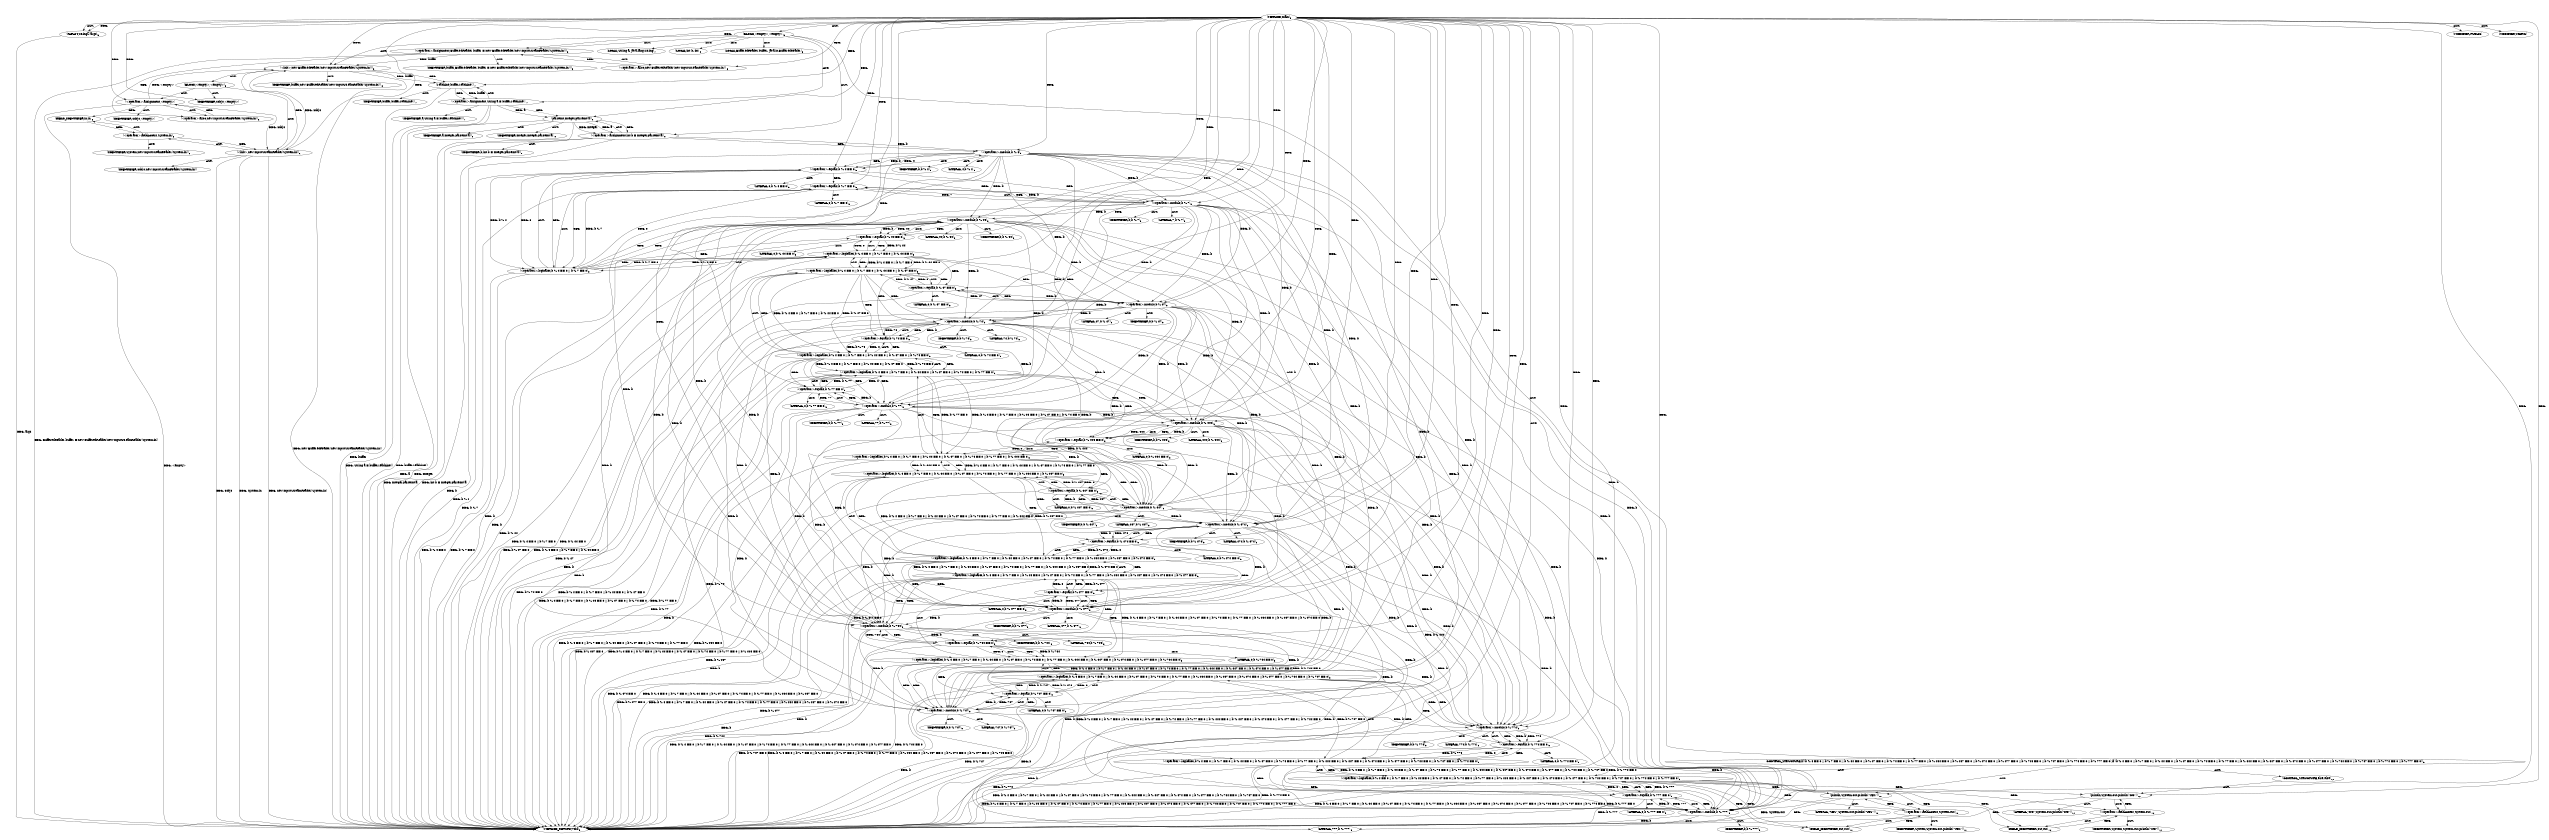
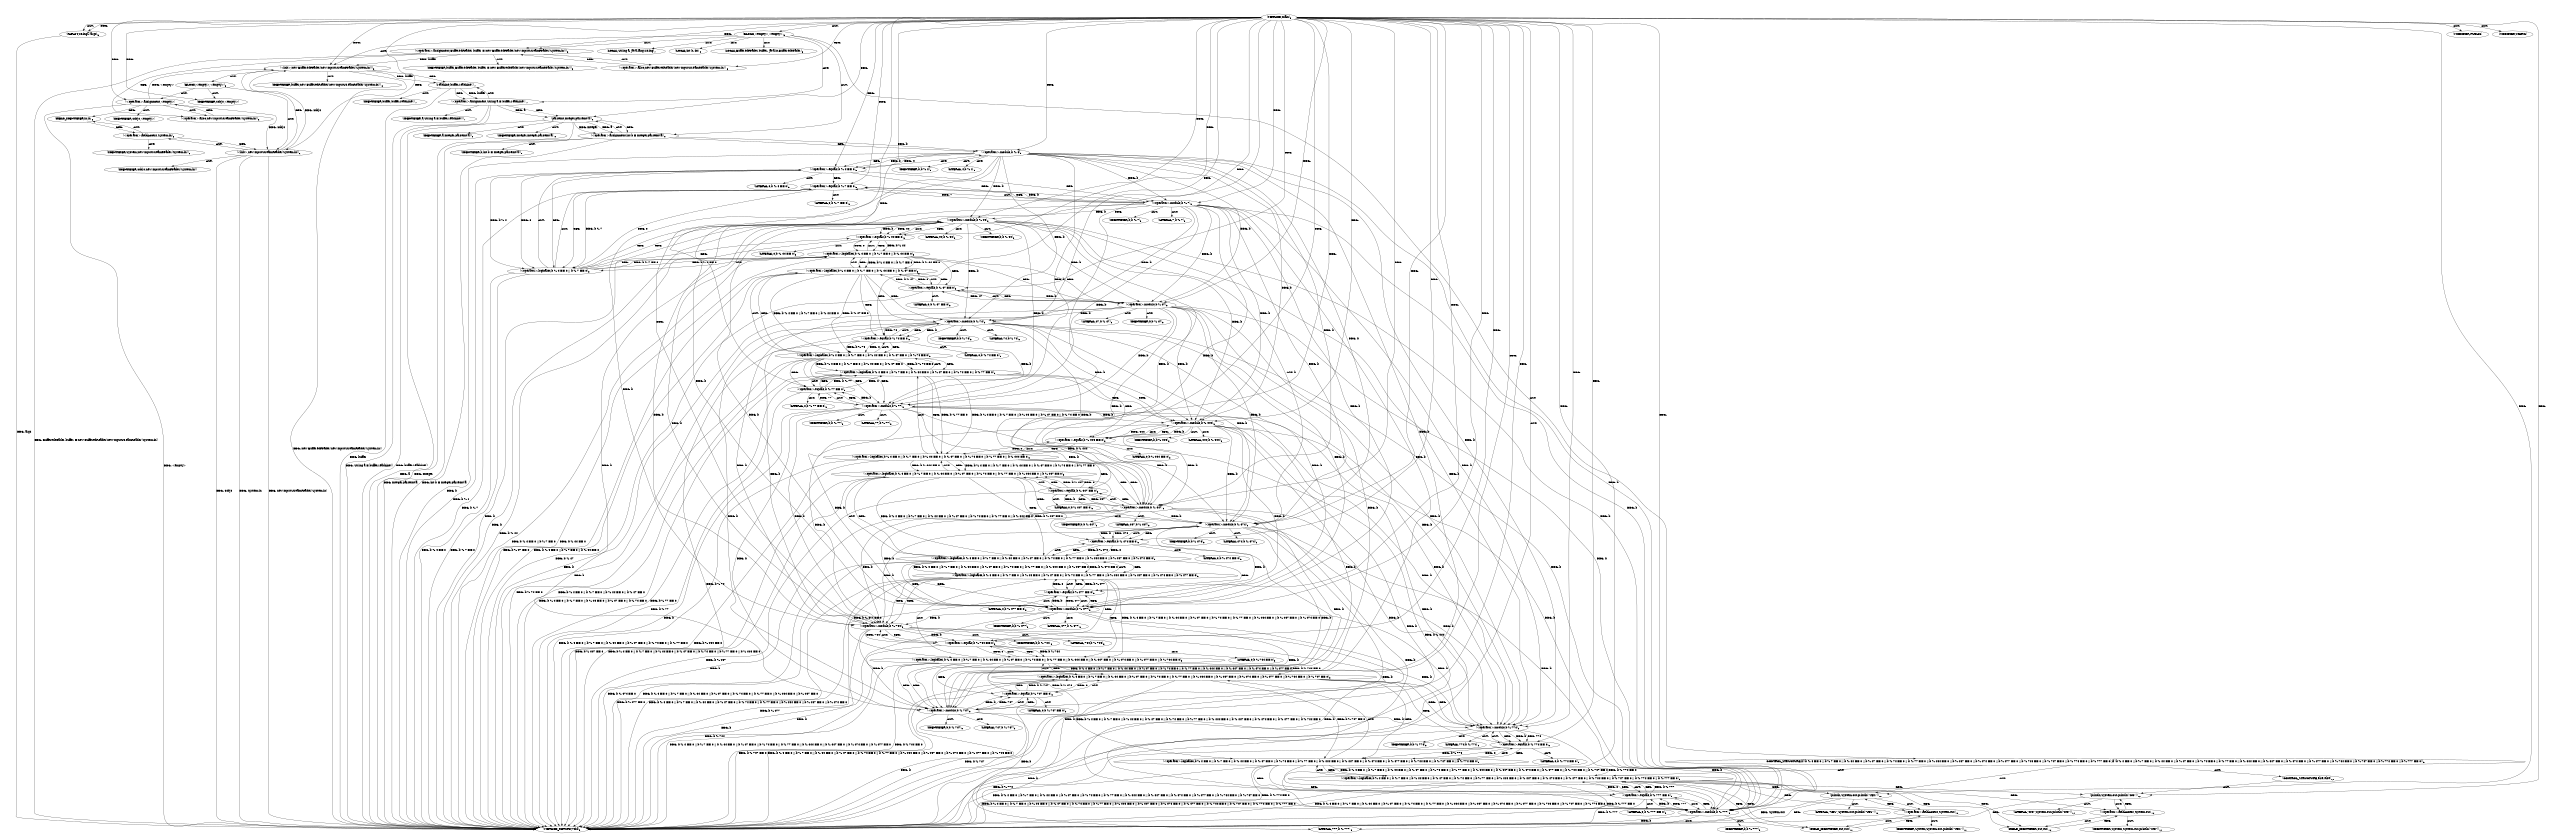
edge "(METHOD,main)" -> "(readLine,buffer.readLine())": removed, label "DDG:"
